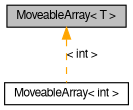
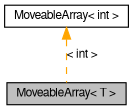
edge "MoveableArray< int >" -> "MoveableArray< T >": reversed
